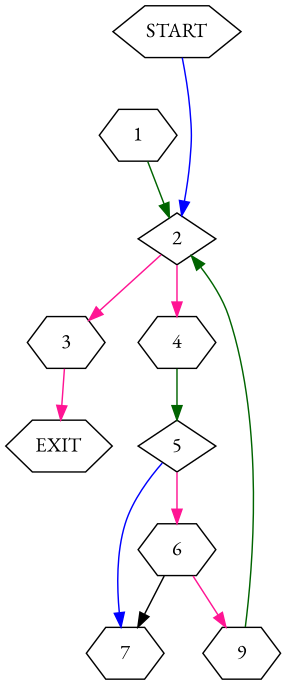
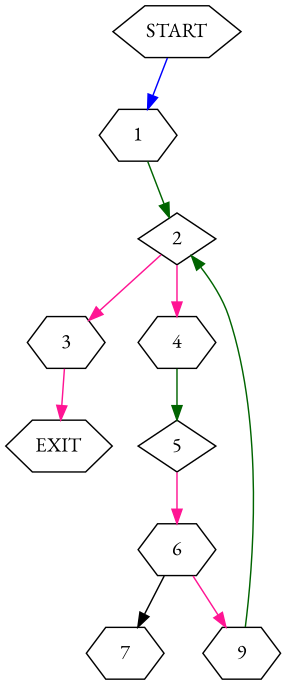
edge "START" -> "2": now "START" -> "1"
edge "5" -> "7": removed
